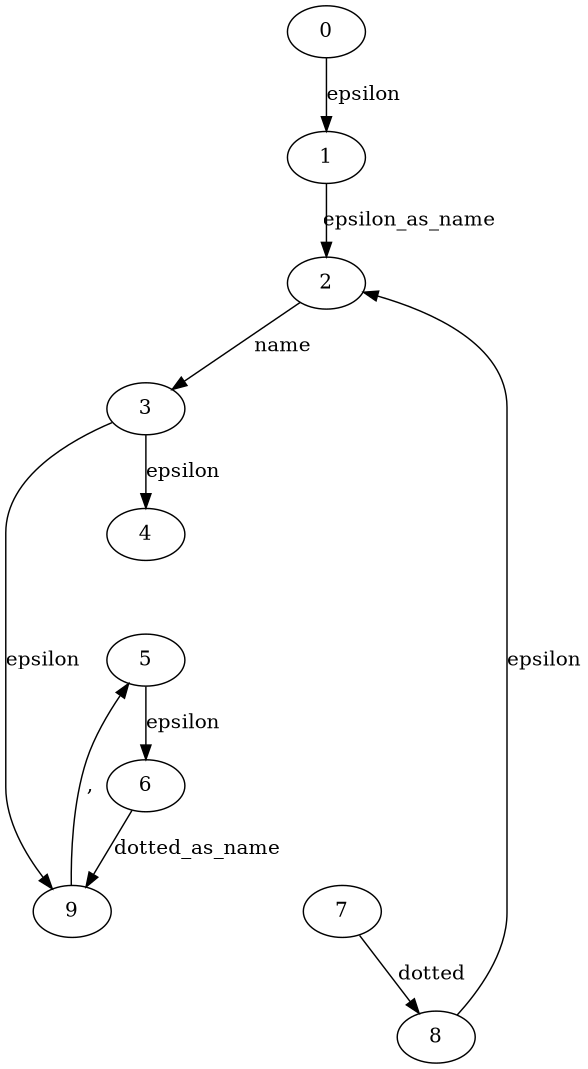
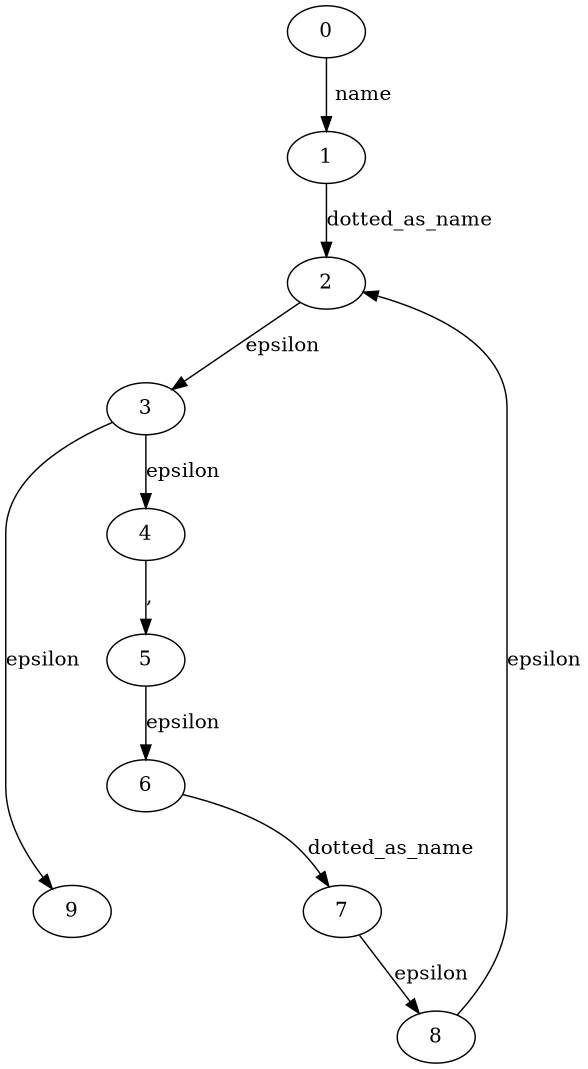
edge "0" -> "1": label "epsilon" -> "name"
edge "1" -> "2": label "epsilon_as_name" -> "dotted_as_name"
edge "2" -> "3": label "name" -> "epsilon"
edge "9" -> "5": now "4" -> "5"
edge "6" -> "9": now "6" -> "7"
edge "7" -> "8": label "dotted" -> "epsilon"
